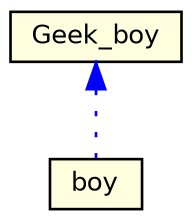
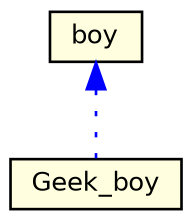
edge "boy" -> "Geek_boy": reversed
